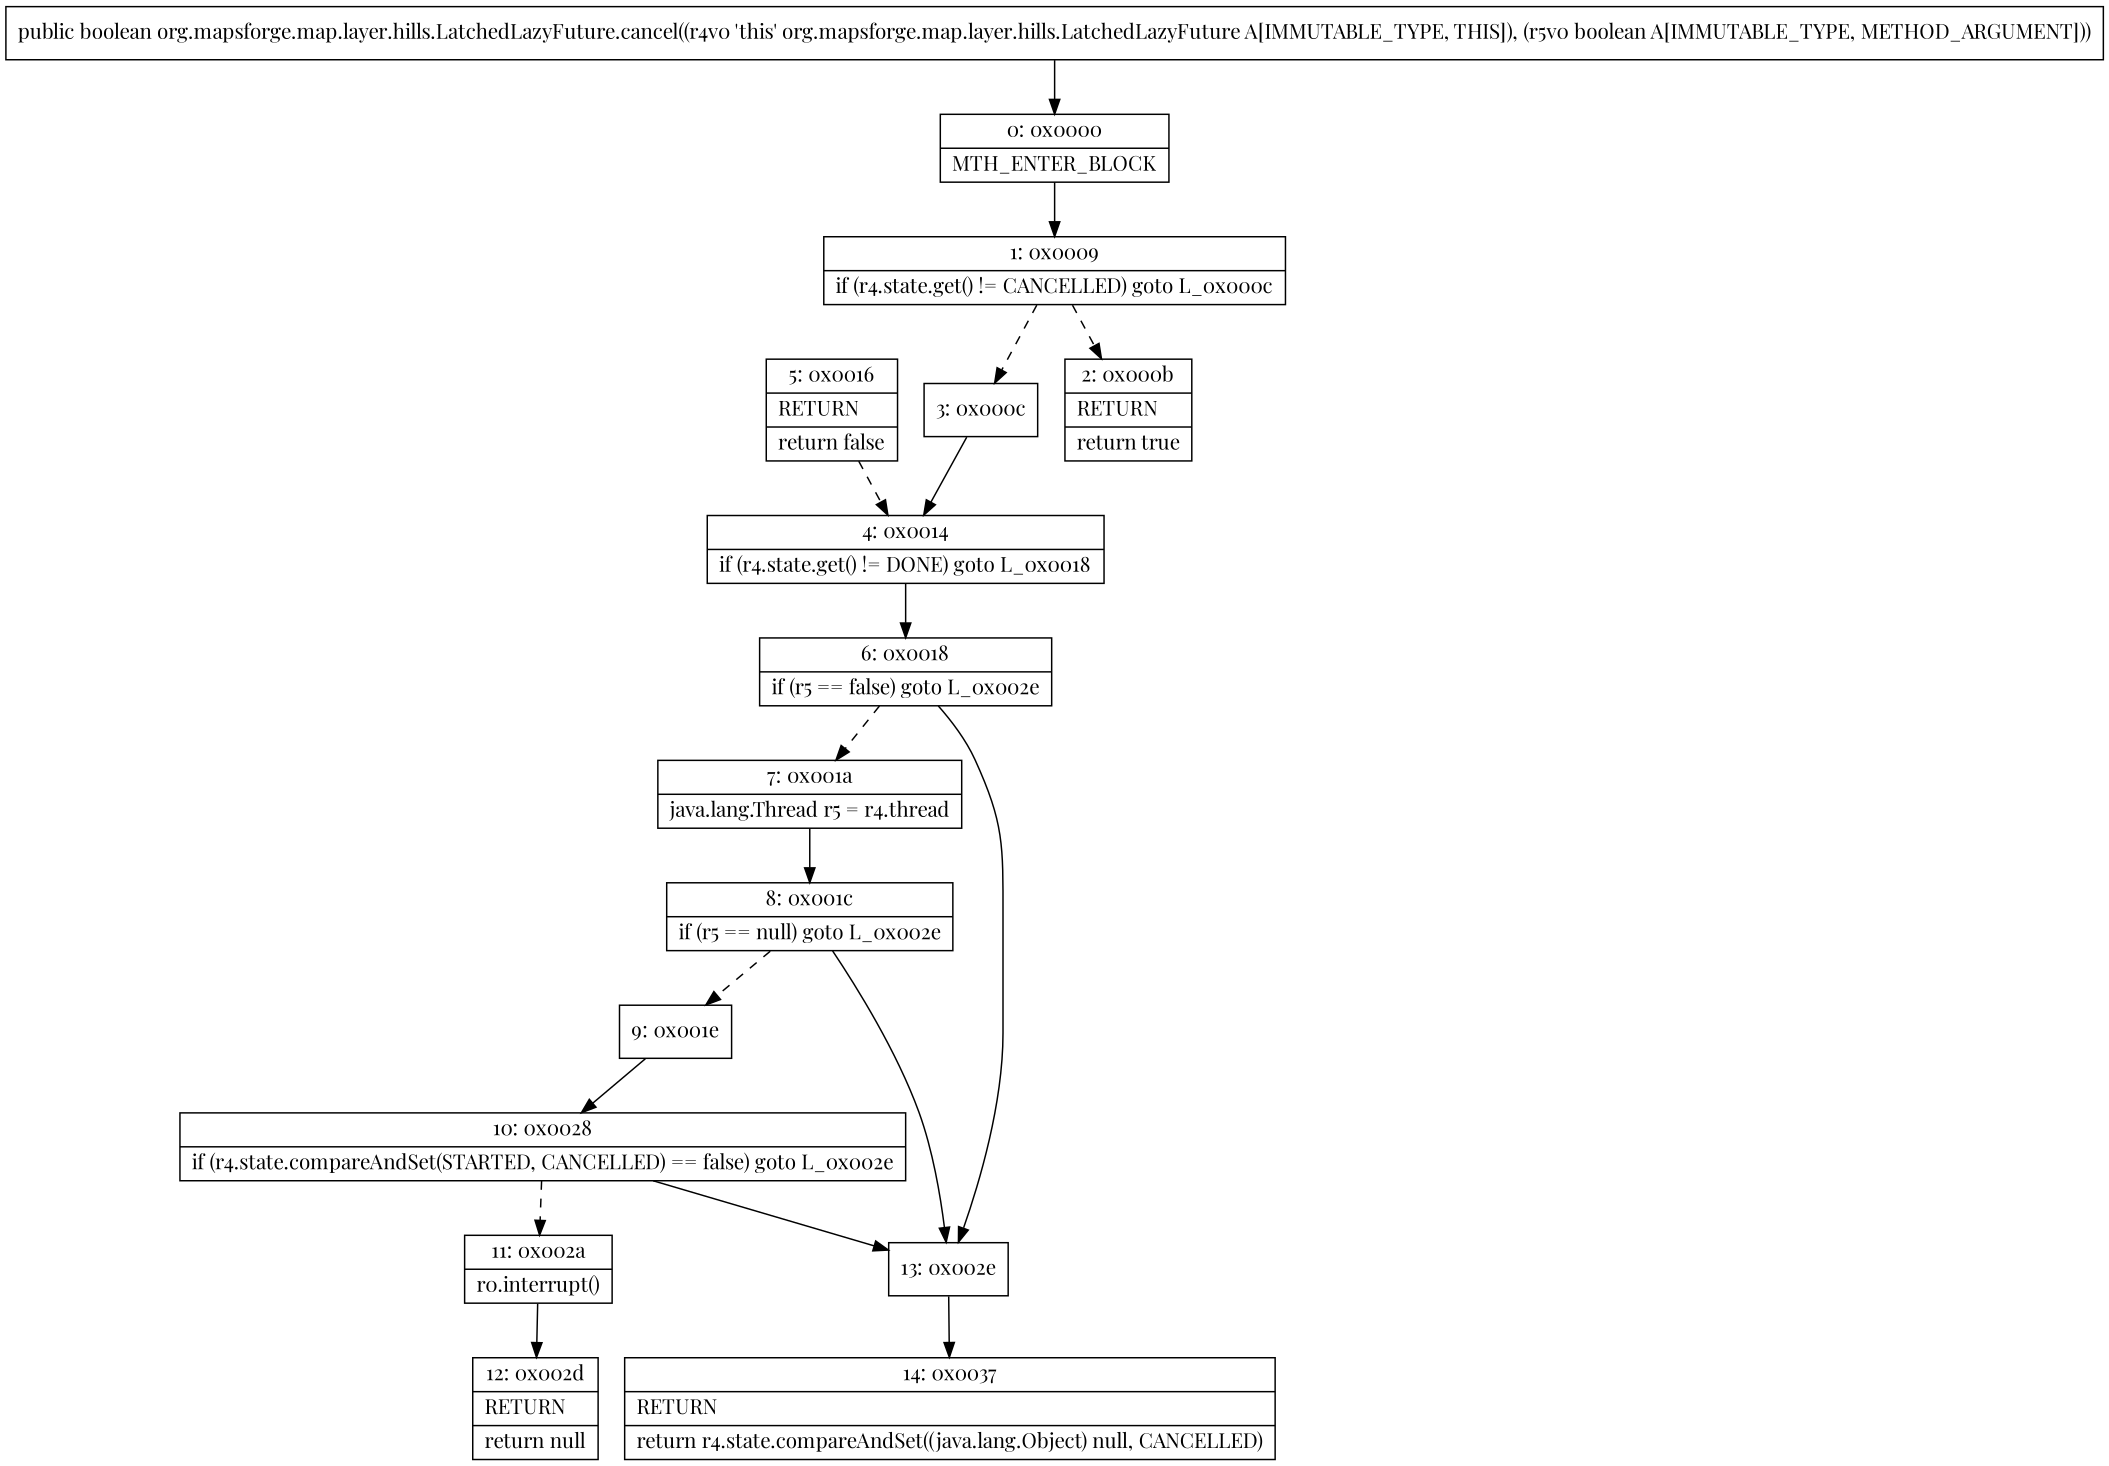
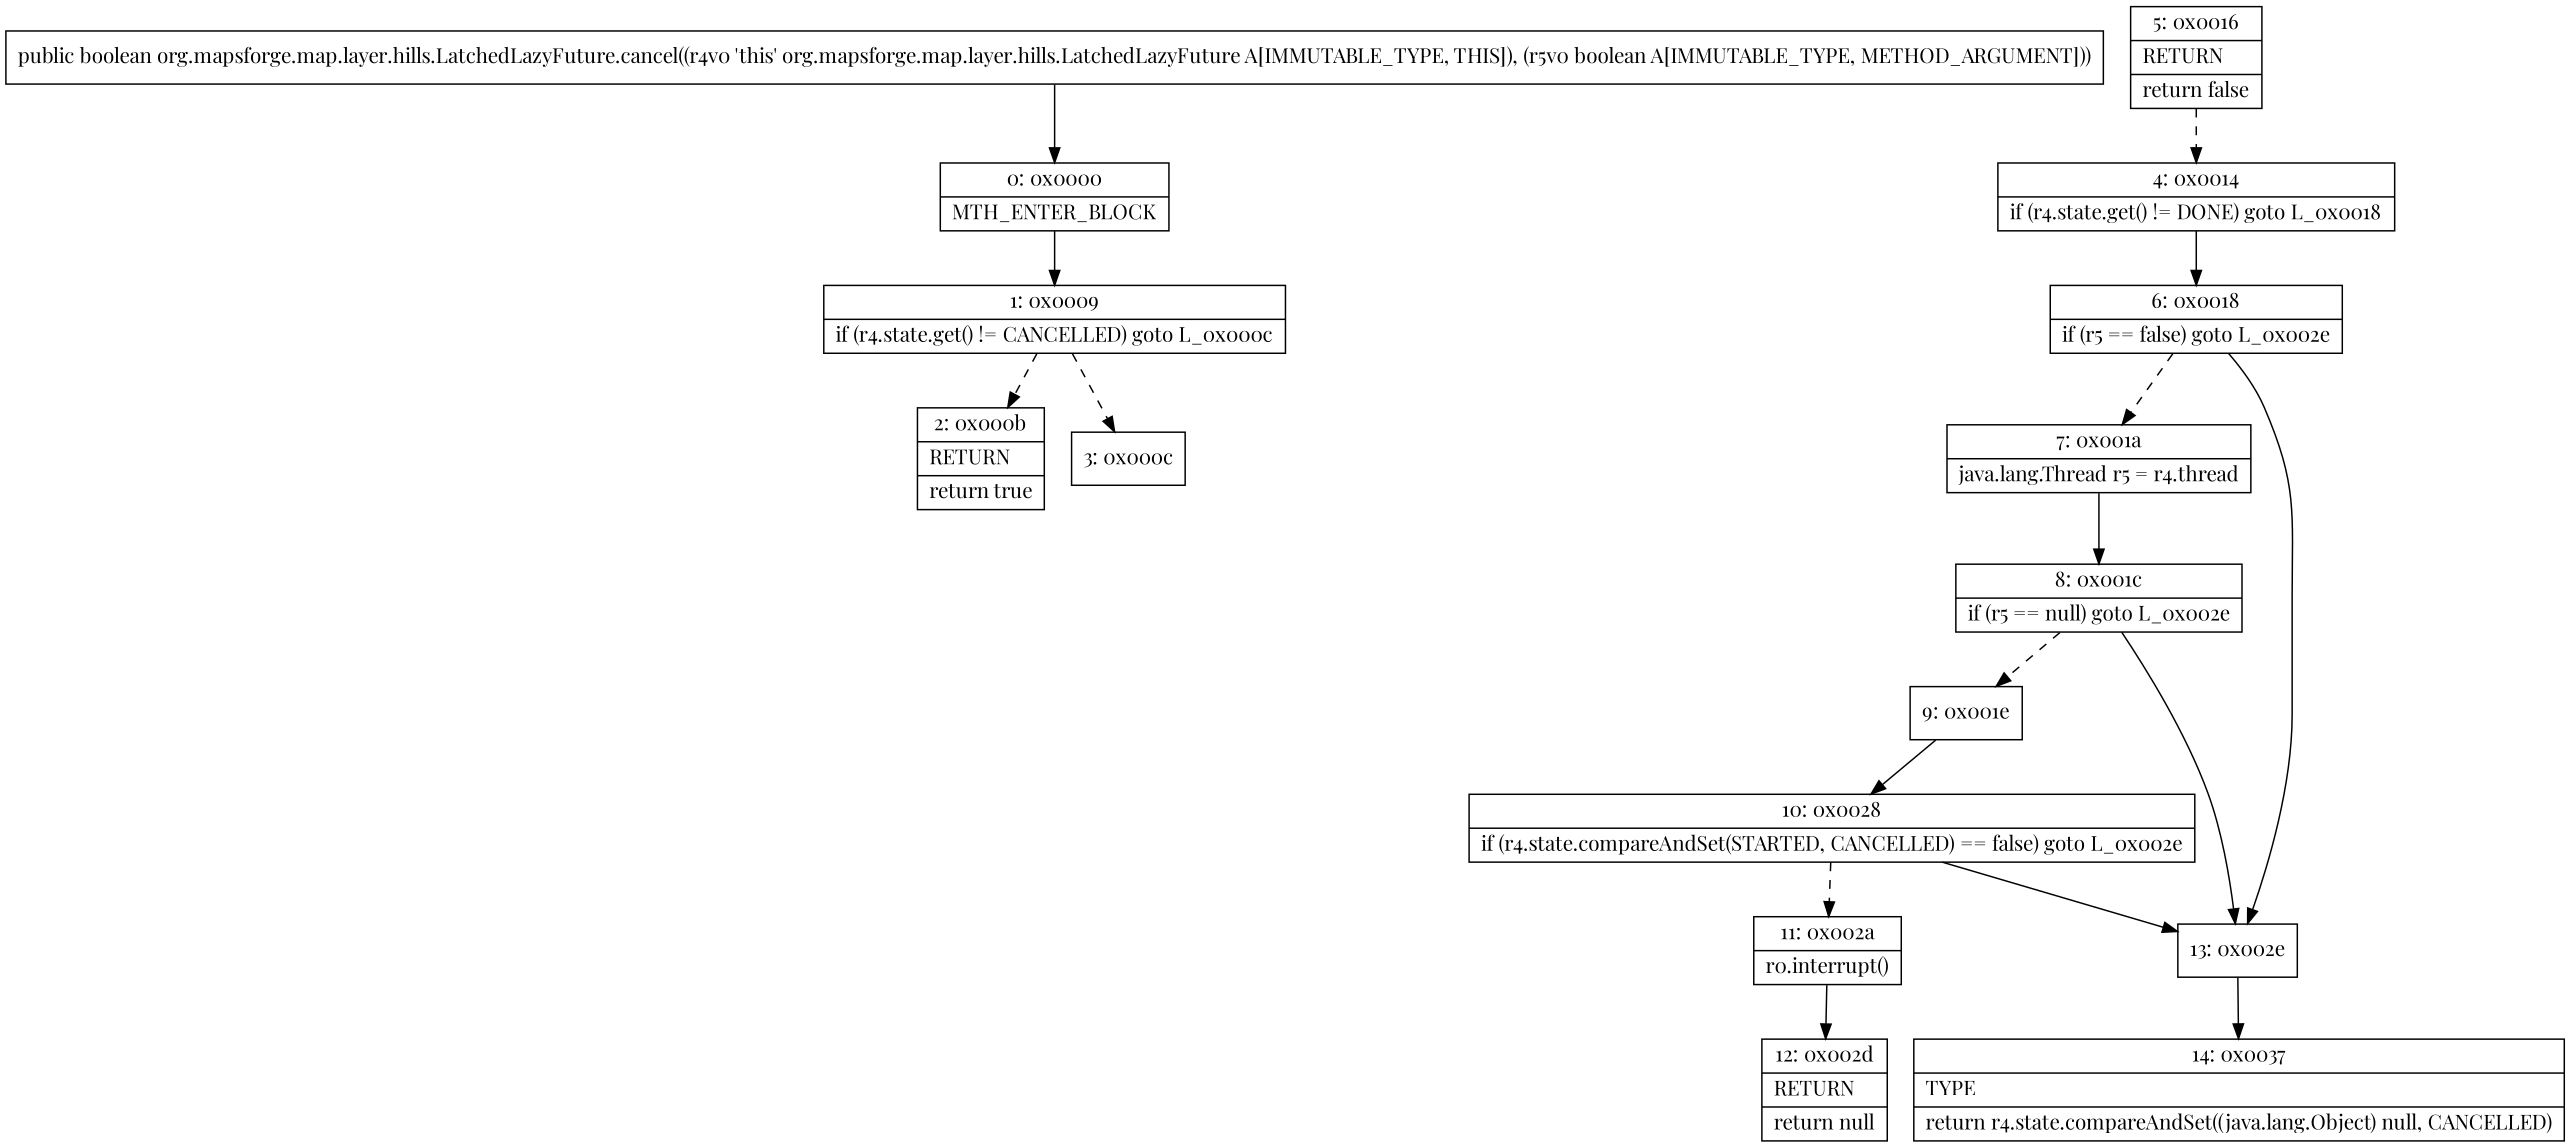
edge "3: 0x000c" -> "4: 0x0014": removed
node "14: 0x0037": text "RETURN" -> "TYPE"
